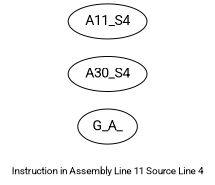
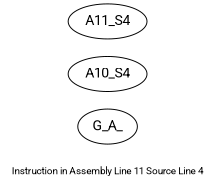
node "A30_S4": label "A30_S4" -> "A10_S4"
